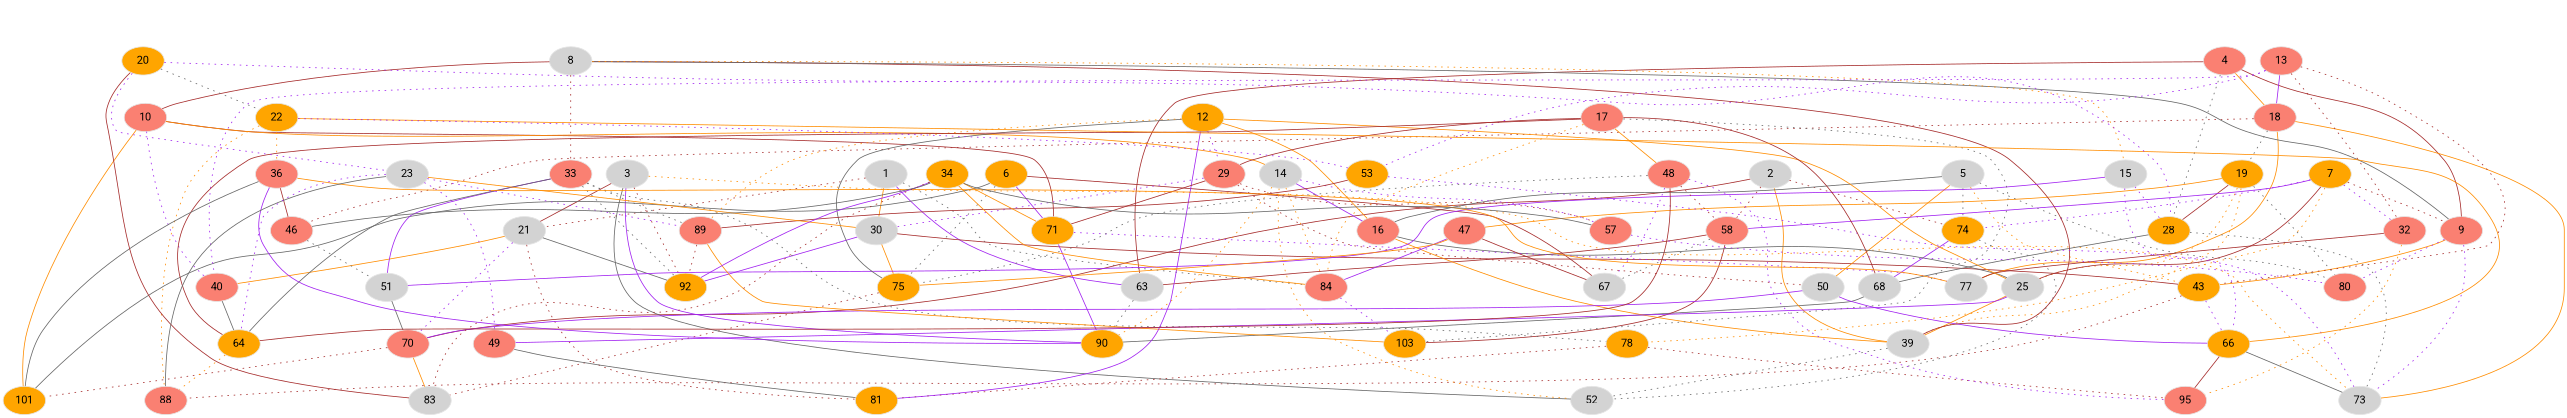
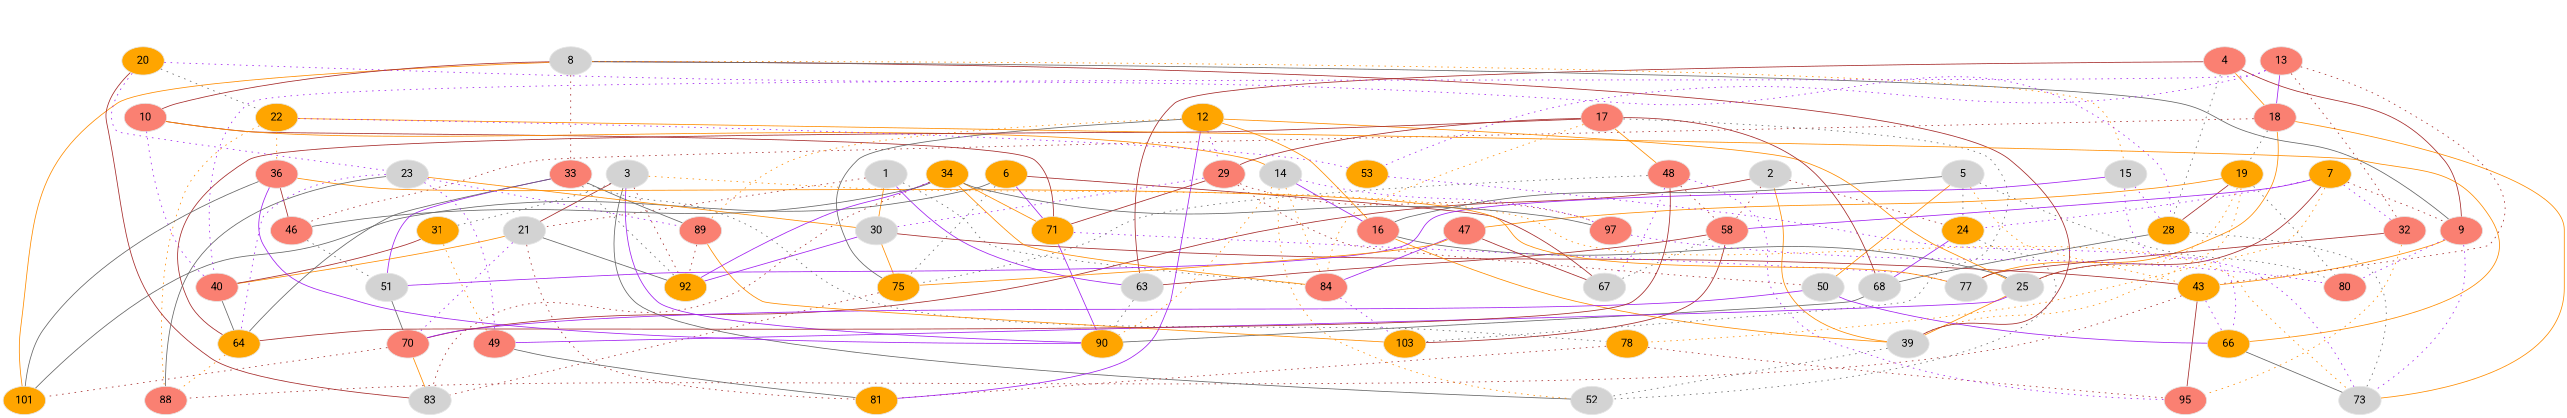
edge "33" -- "89": style dotted -> solid
edge "53" -- "89": removed
node "31": added
node "57": label "57" -> "97"
node "74": label "74" -> "24"
edge "10" -- "101": now "8" -- "101"
edge "66" -- "95": now "43" -- "95"
